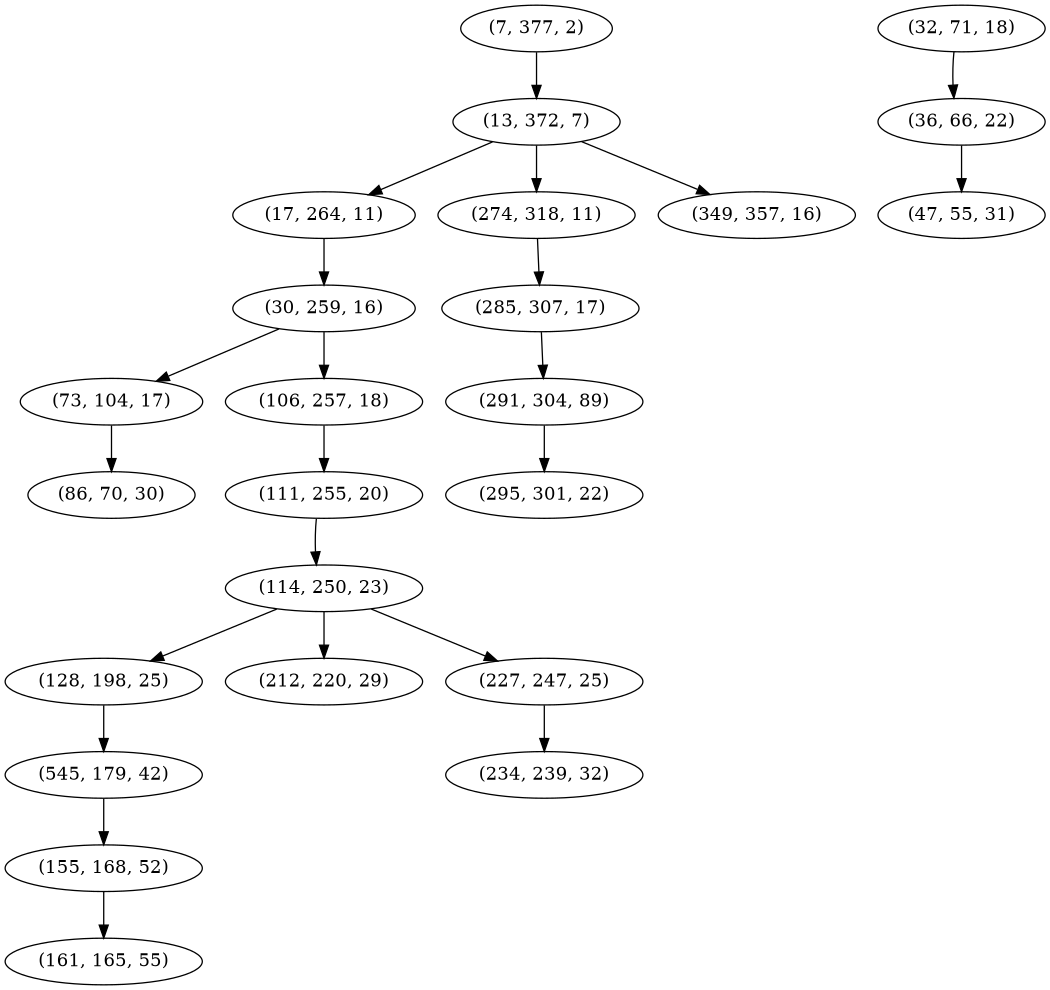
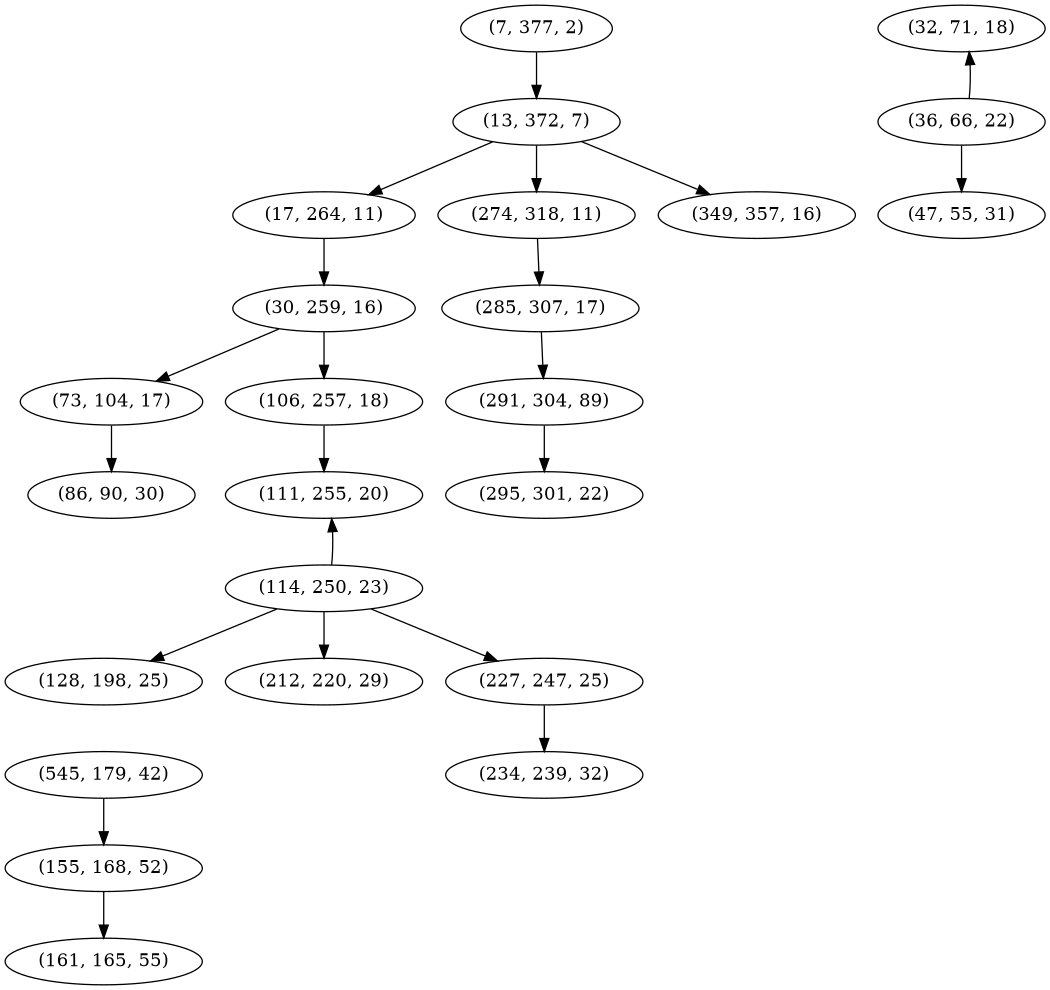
edge "(32, 71, 18)" -> "(36, 66, 22)": reversed
node "(86, 70, 30)": label "(86, 70, 30)" -> "(86, 90, 30)"
edge "(111, 255, 20)" -> "(114, 250, 23)": reversed
edge "(128, 198, 25)" -> "(545, 179, 42)": removed
